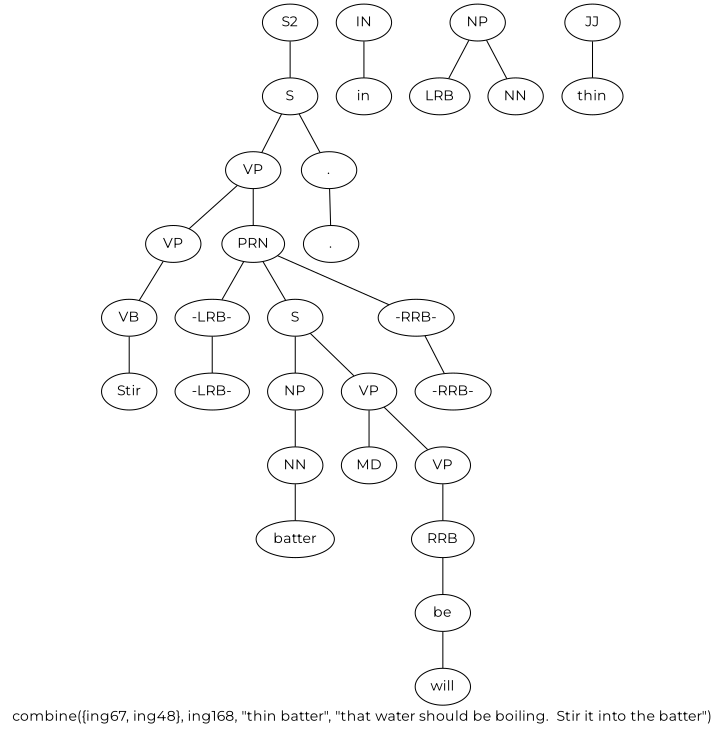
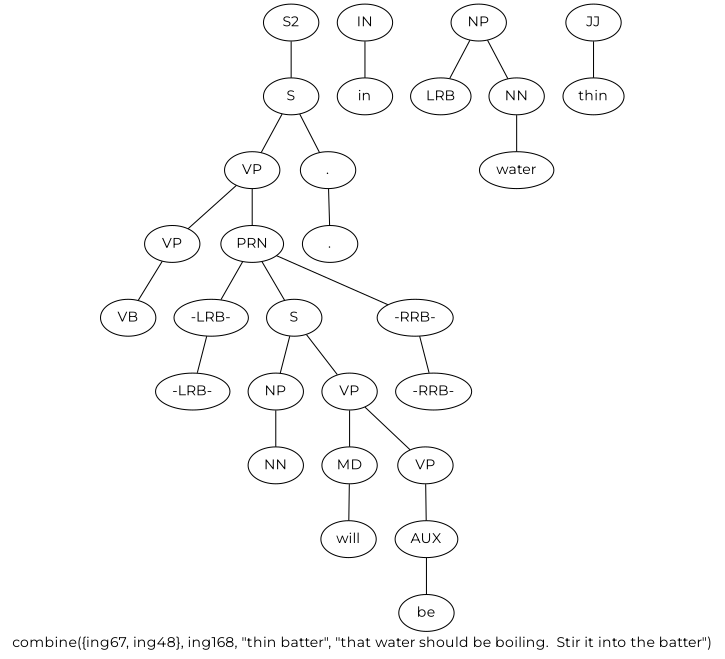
node "water": added
node "Stir": removed
node "batter": removed
node "RRB": label "RRB" -> "AUX"
edge "be" -- "will": now "MD" -- "will"
